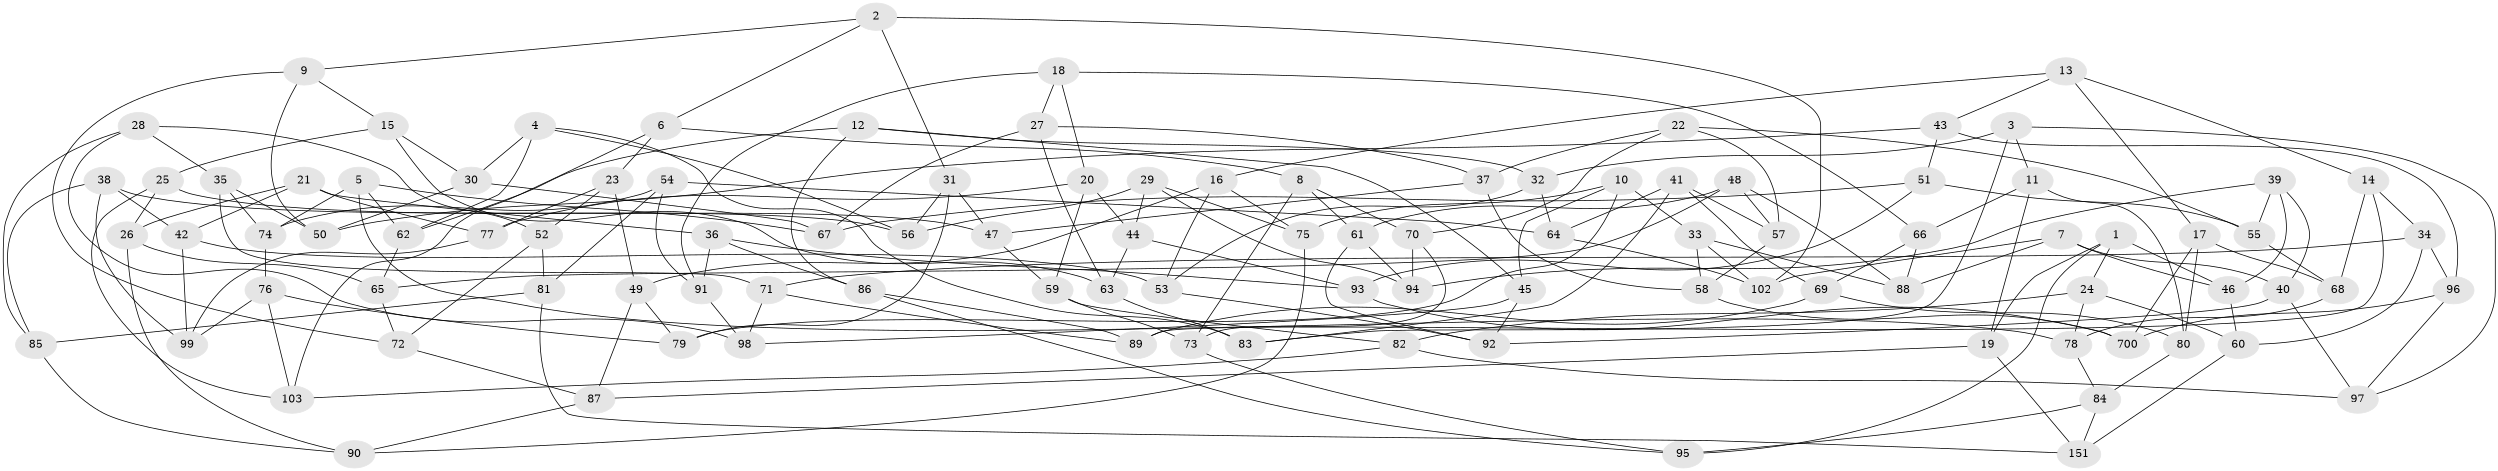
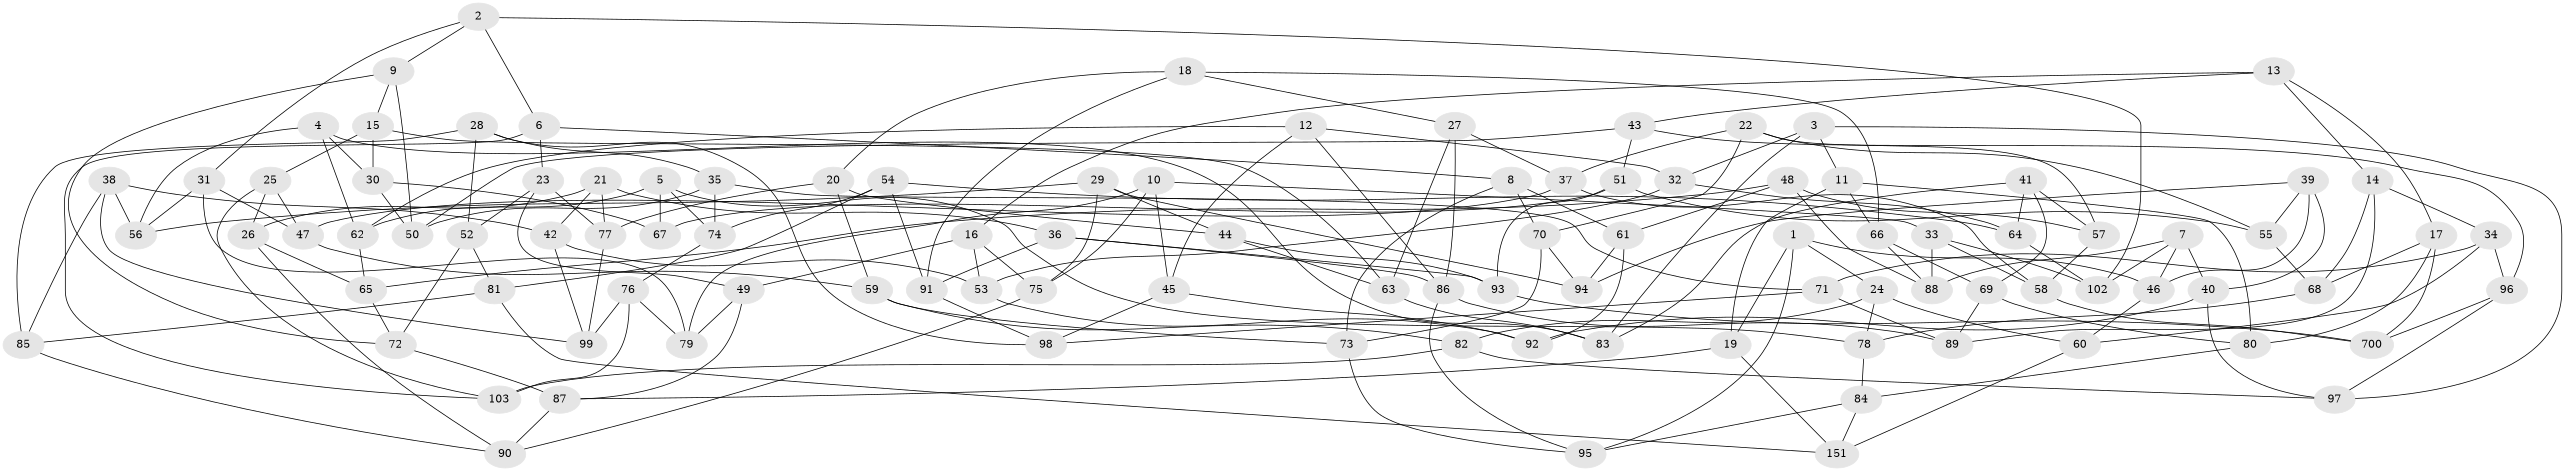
edge "27" -- "67": now "27" -- "86"
